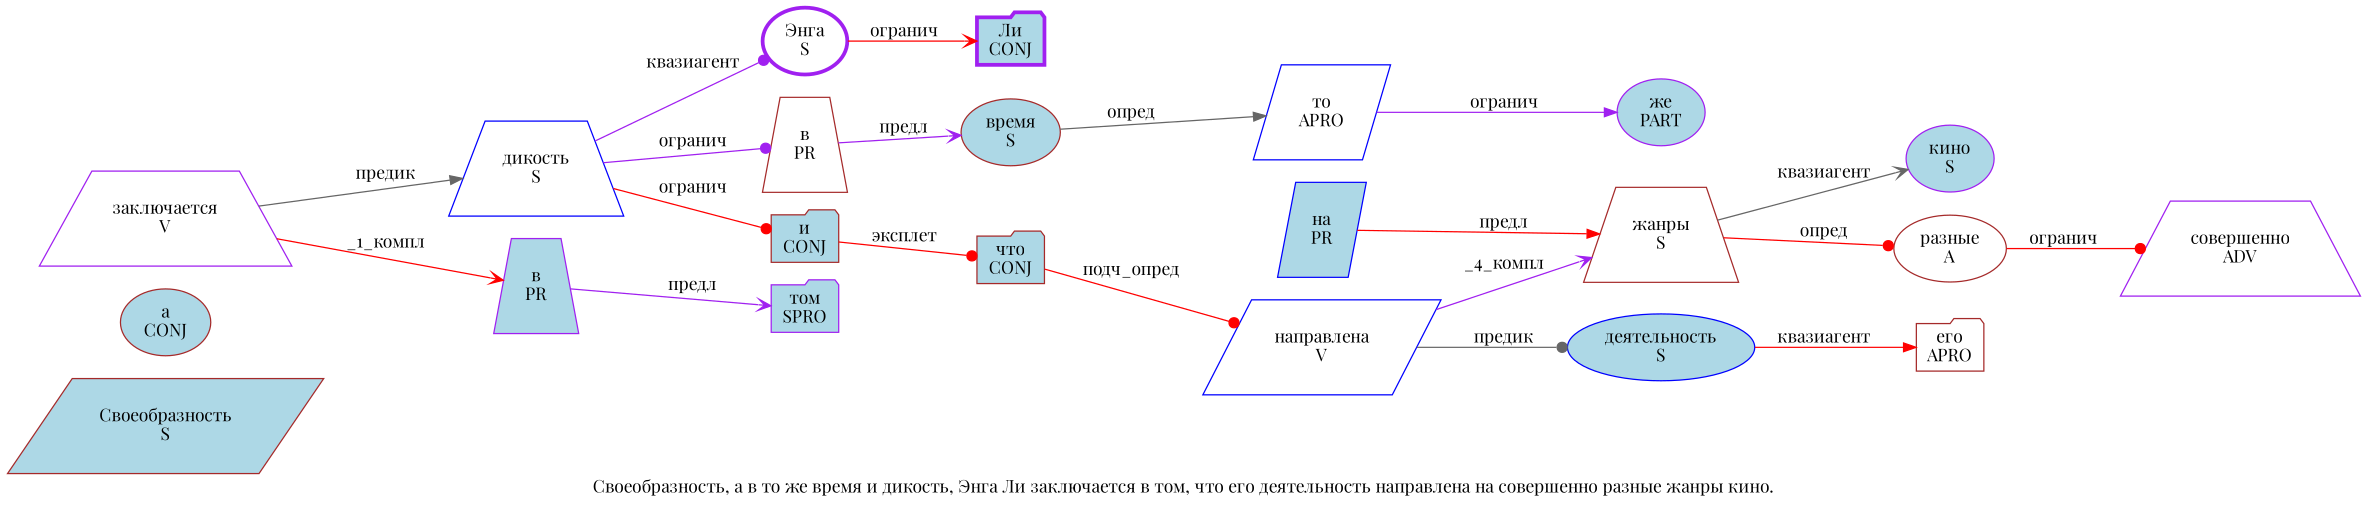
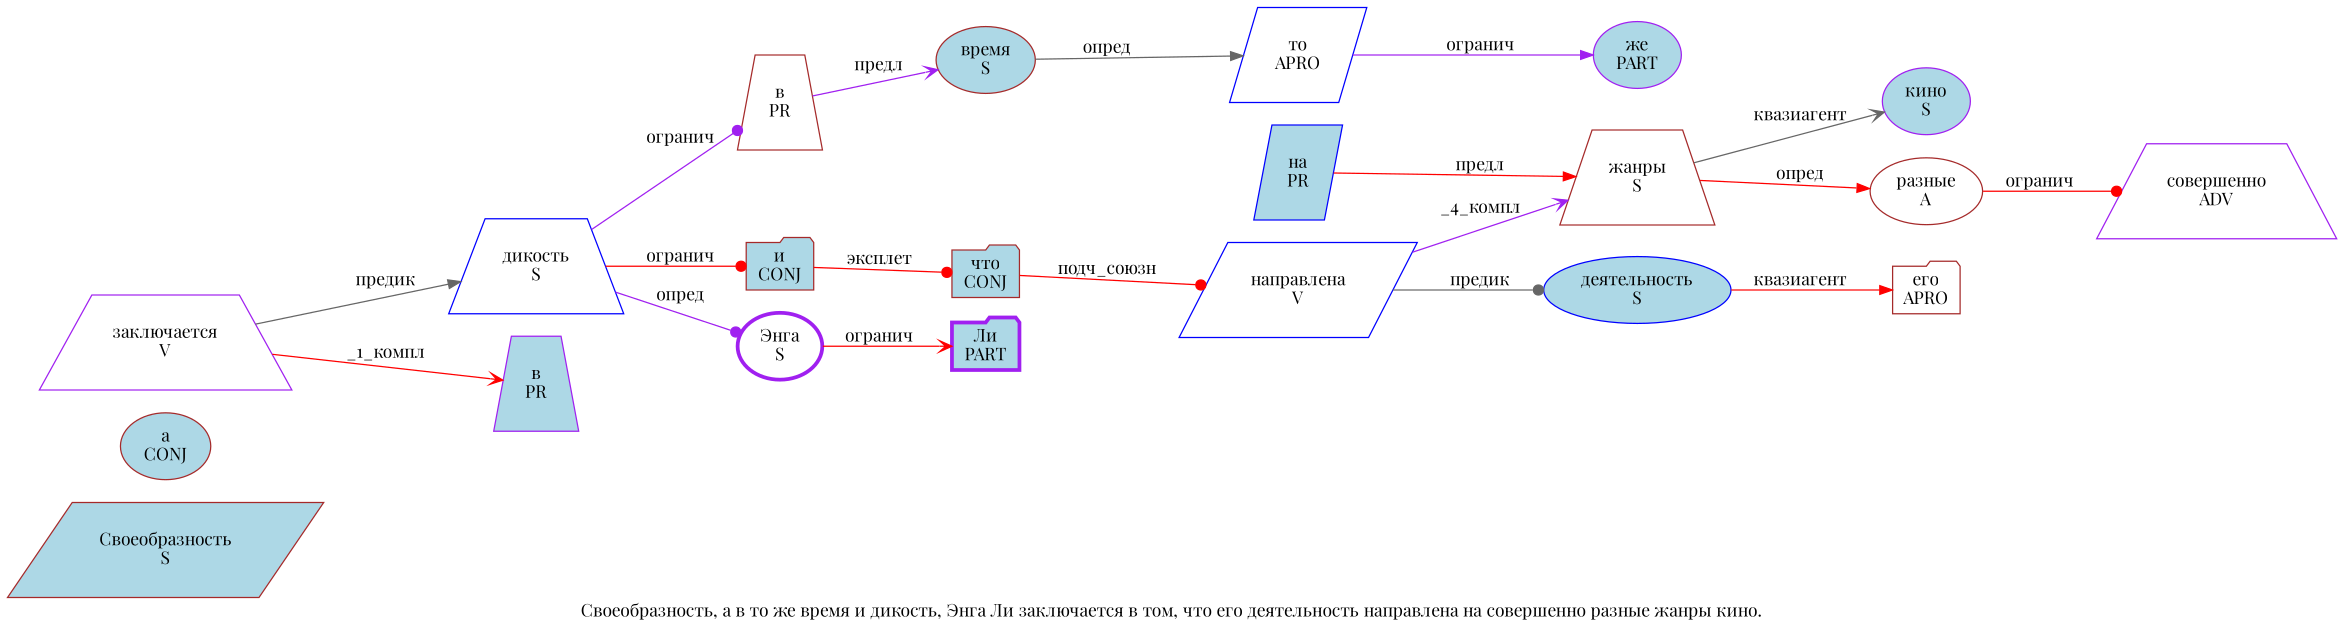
node "Ли CONJ": label "Ли CONJ" -> "Ли PART"
edge "дикость S" -> "Энга S": label "квазиагент" -> "опред"
edge "жанры S" -> "разные A": arrowhead dot -> normal
edge "что CONJ" -> "направлена V": label "подч_опред" -> "подч_союзн"
node "том SPRO": removed
